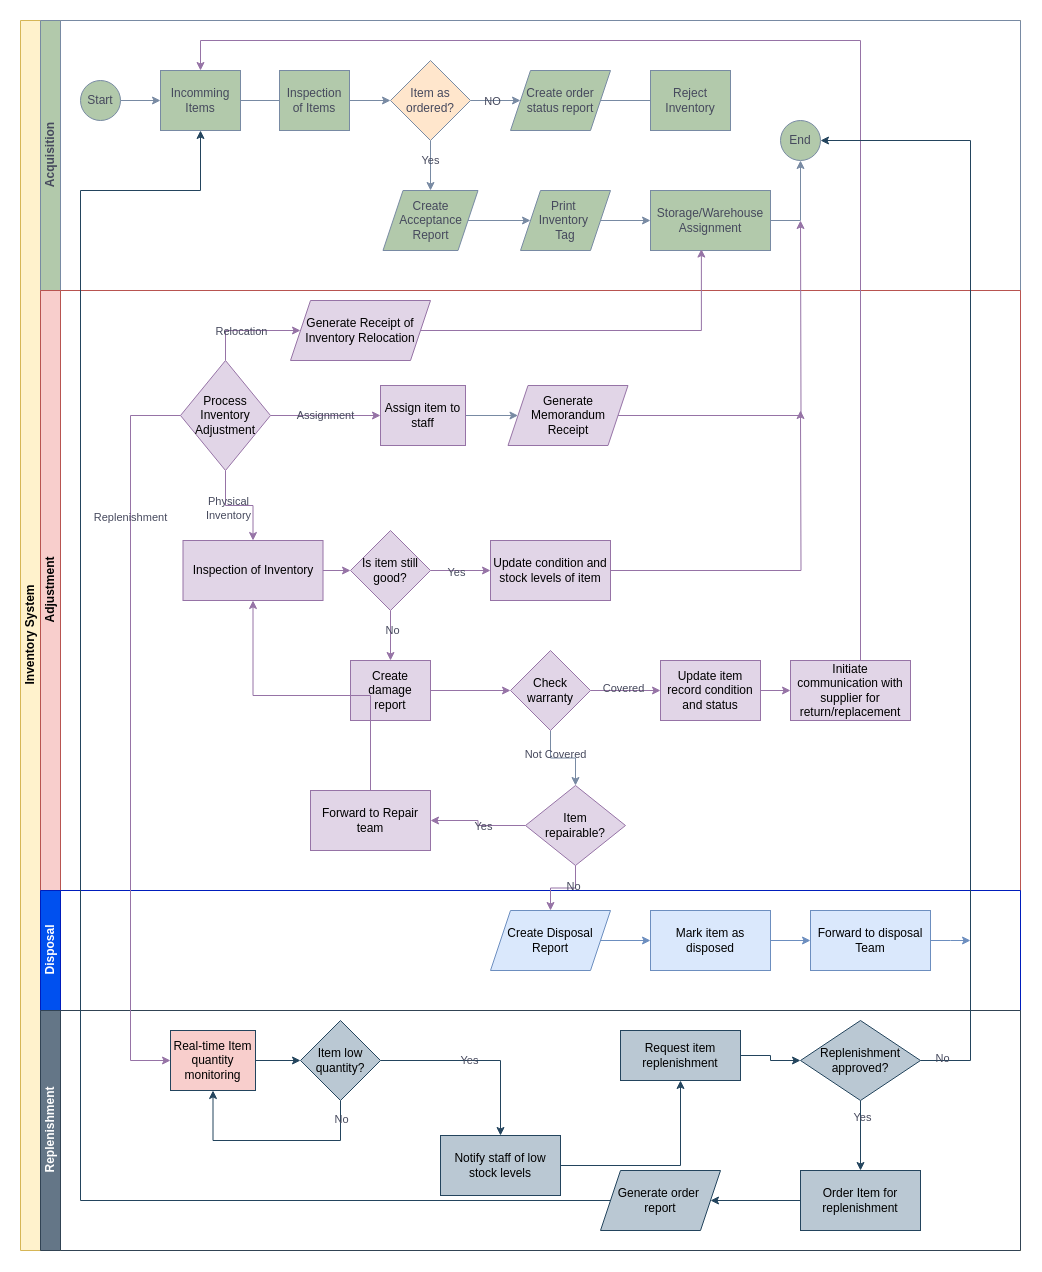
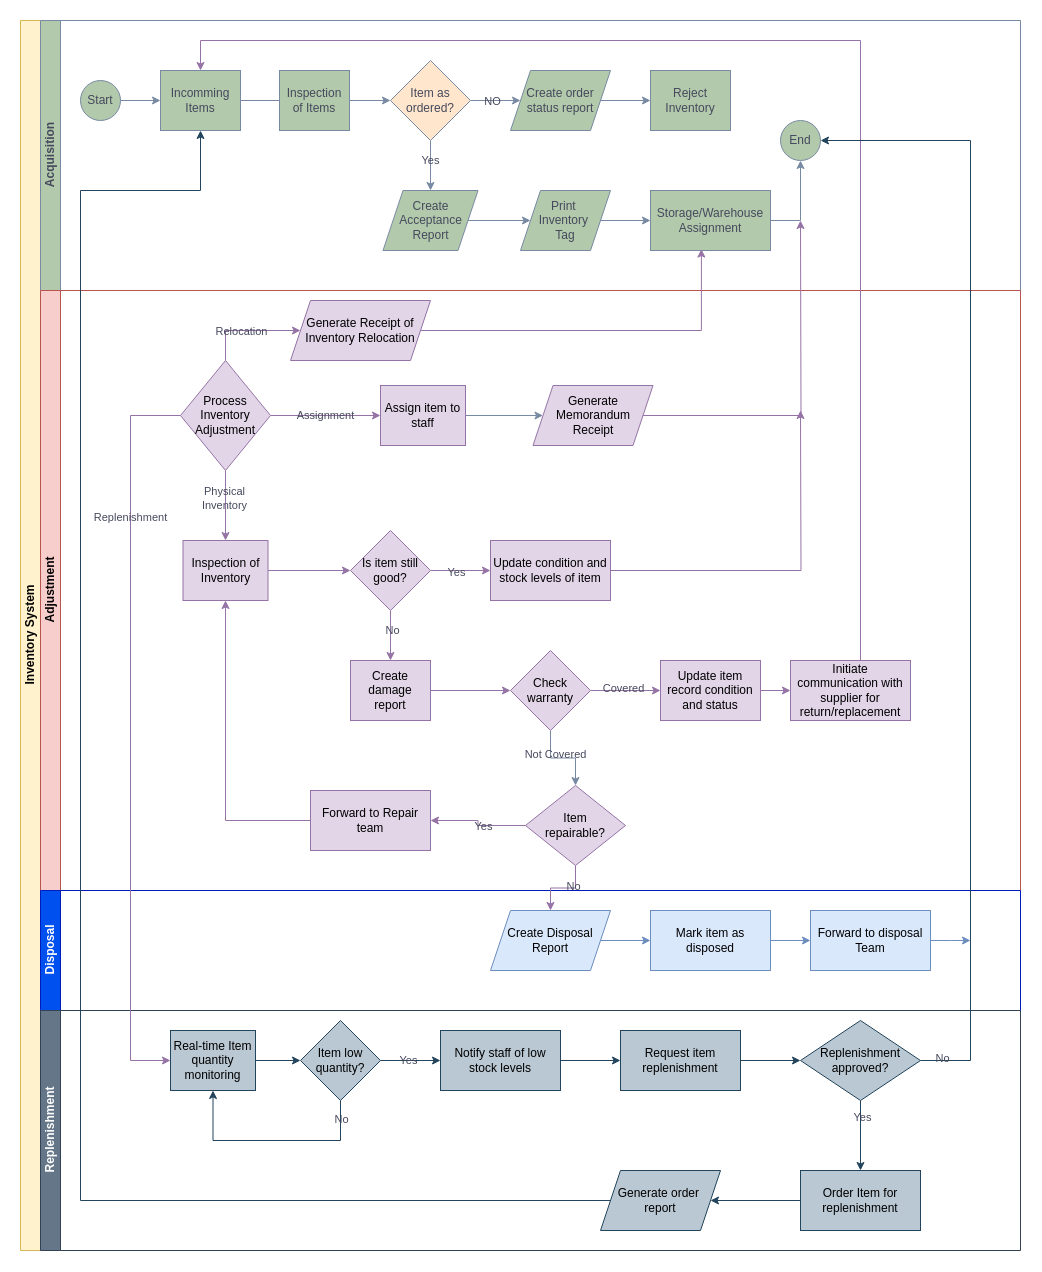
edge "Create order status report" -- "Reject Inventory": arrowhead none -> classic
node "Generate Memorandum Receipt": moved (568, 416) -> (593, 416)
node "Inspection of Inventory": size 140x60 -> 85x60
node "Request item replenishment": size 120x50 -> 120x60
node "Real-time Item quantity monitoring": fillcolor #f8cecc -> #bac8d3
node "Notify staff of low stock levels": moved (501, 1166) -> (501, 1061)
